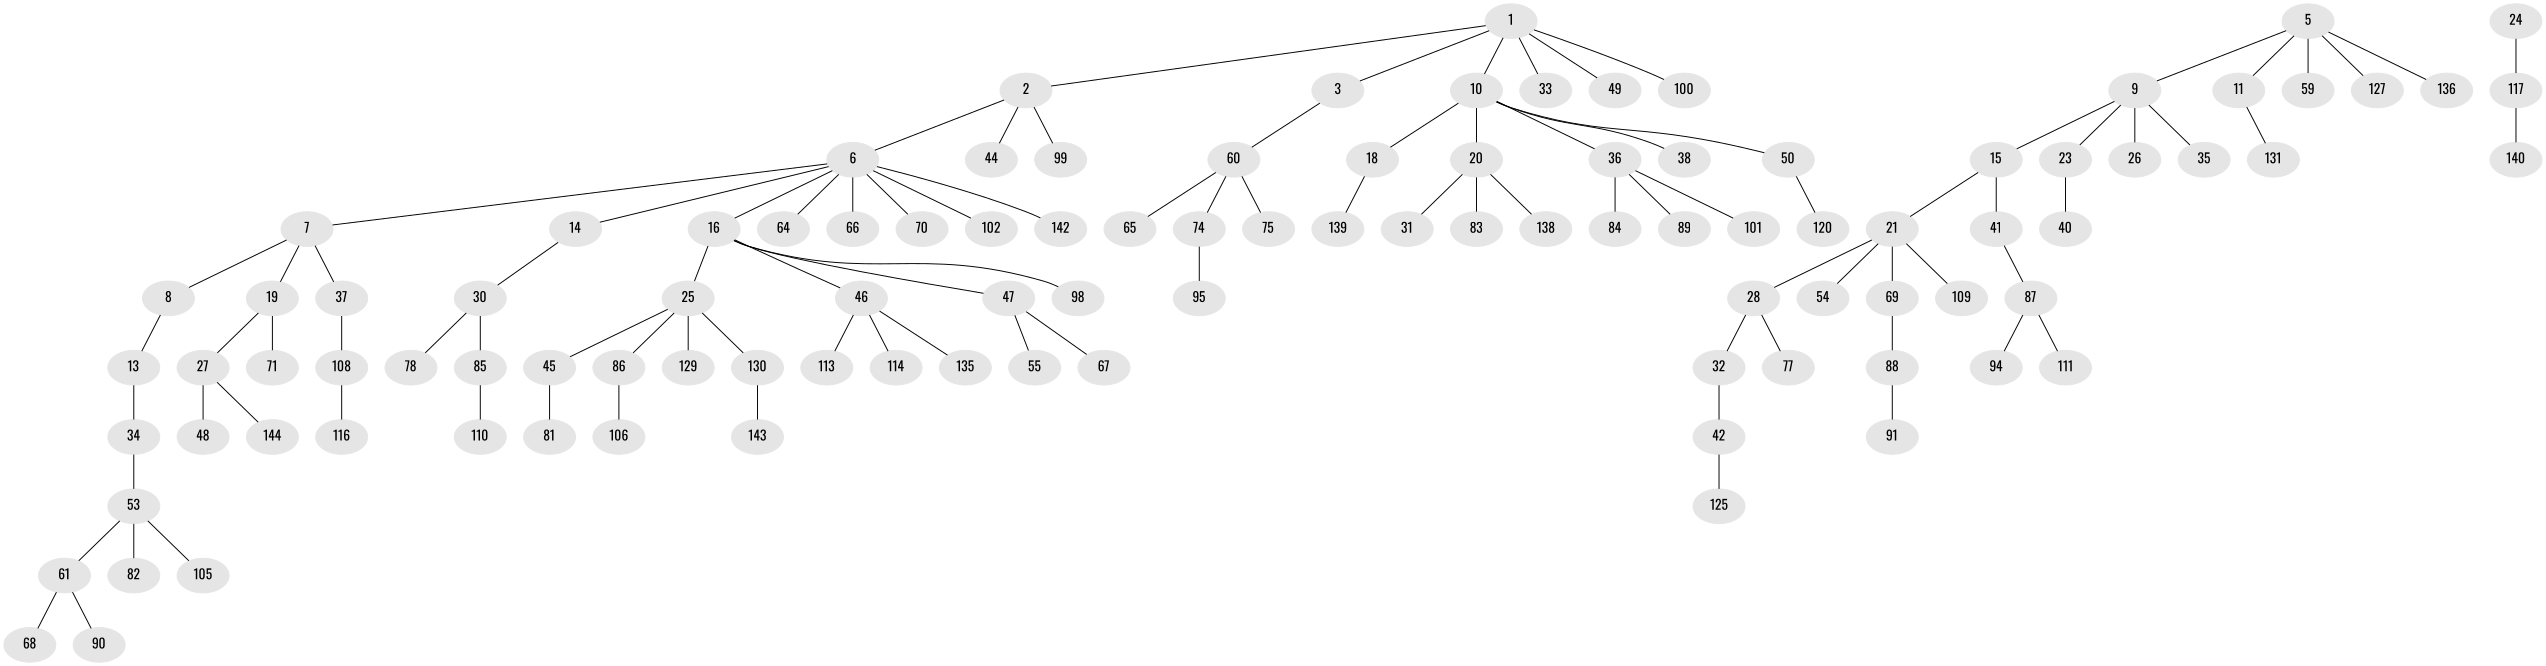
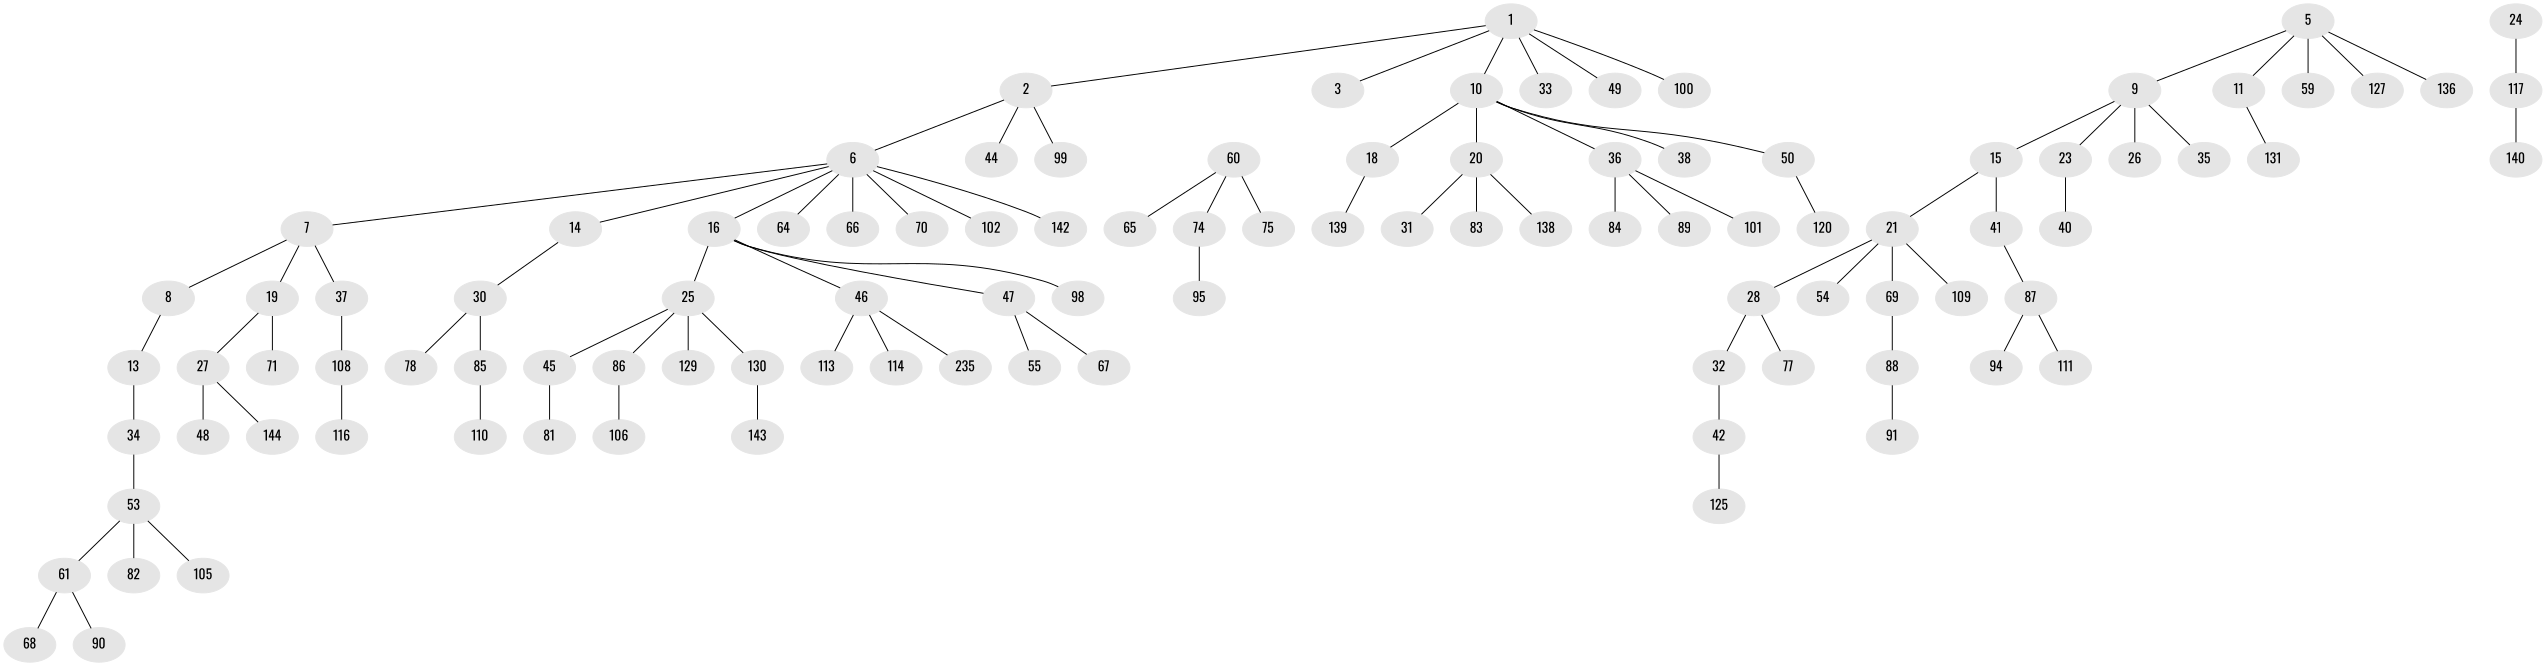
edge "3" -- "60": removed
node "135": label "135" -> "235"
